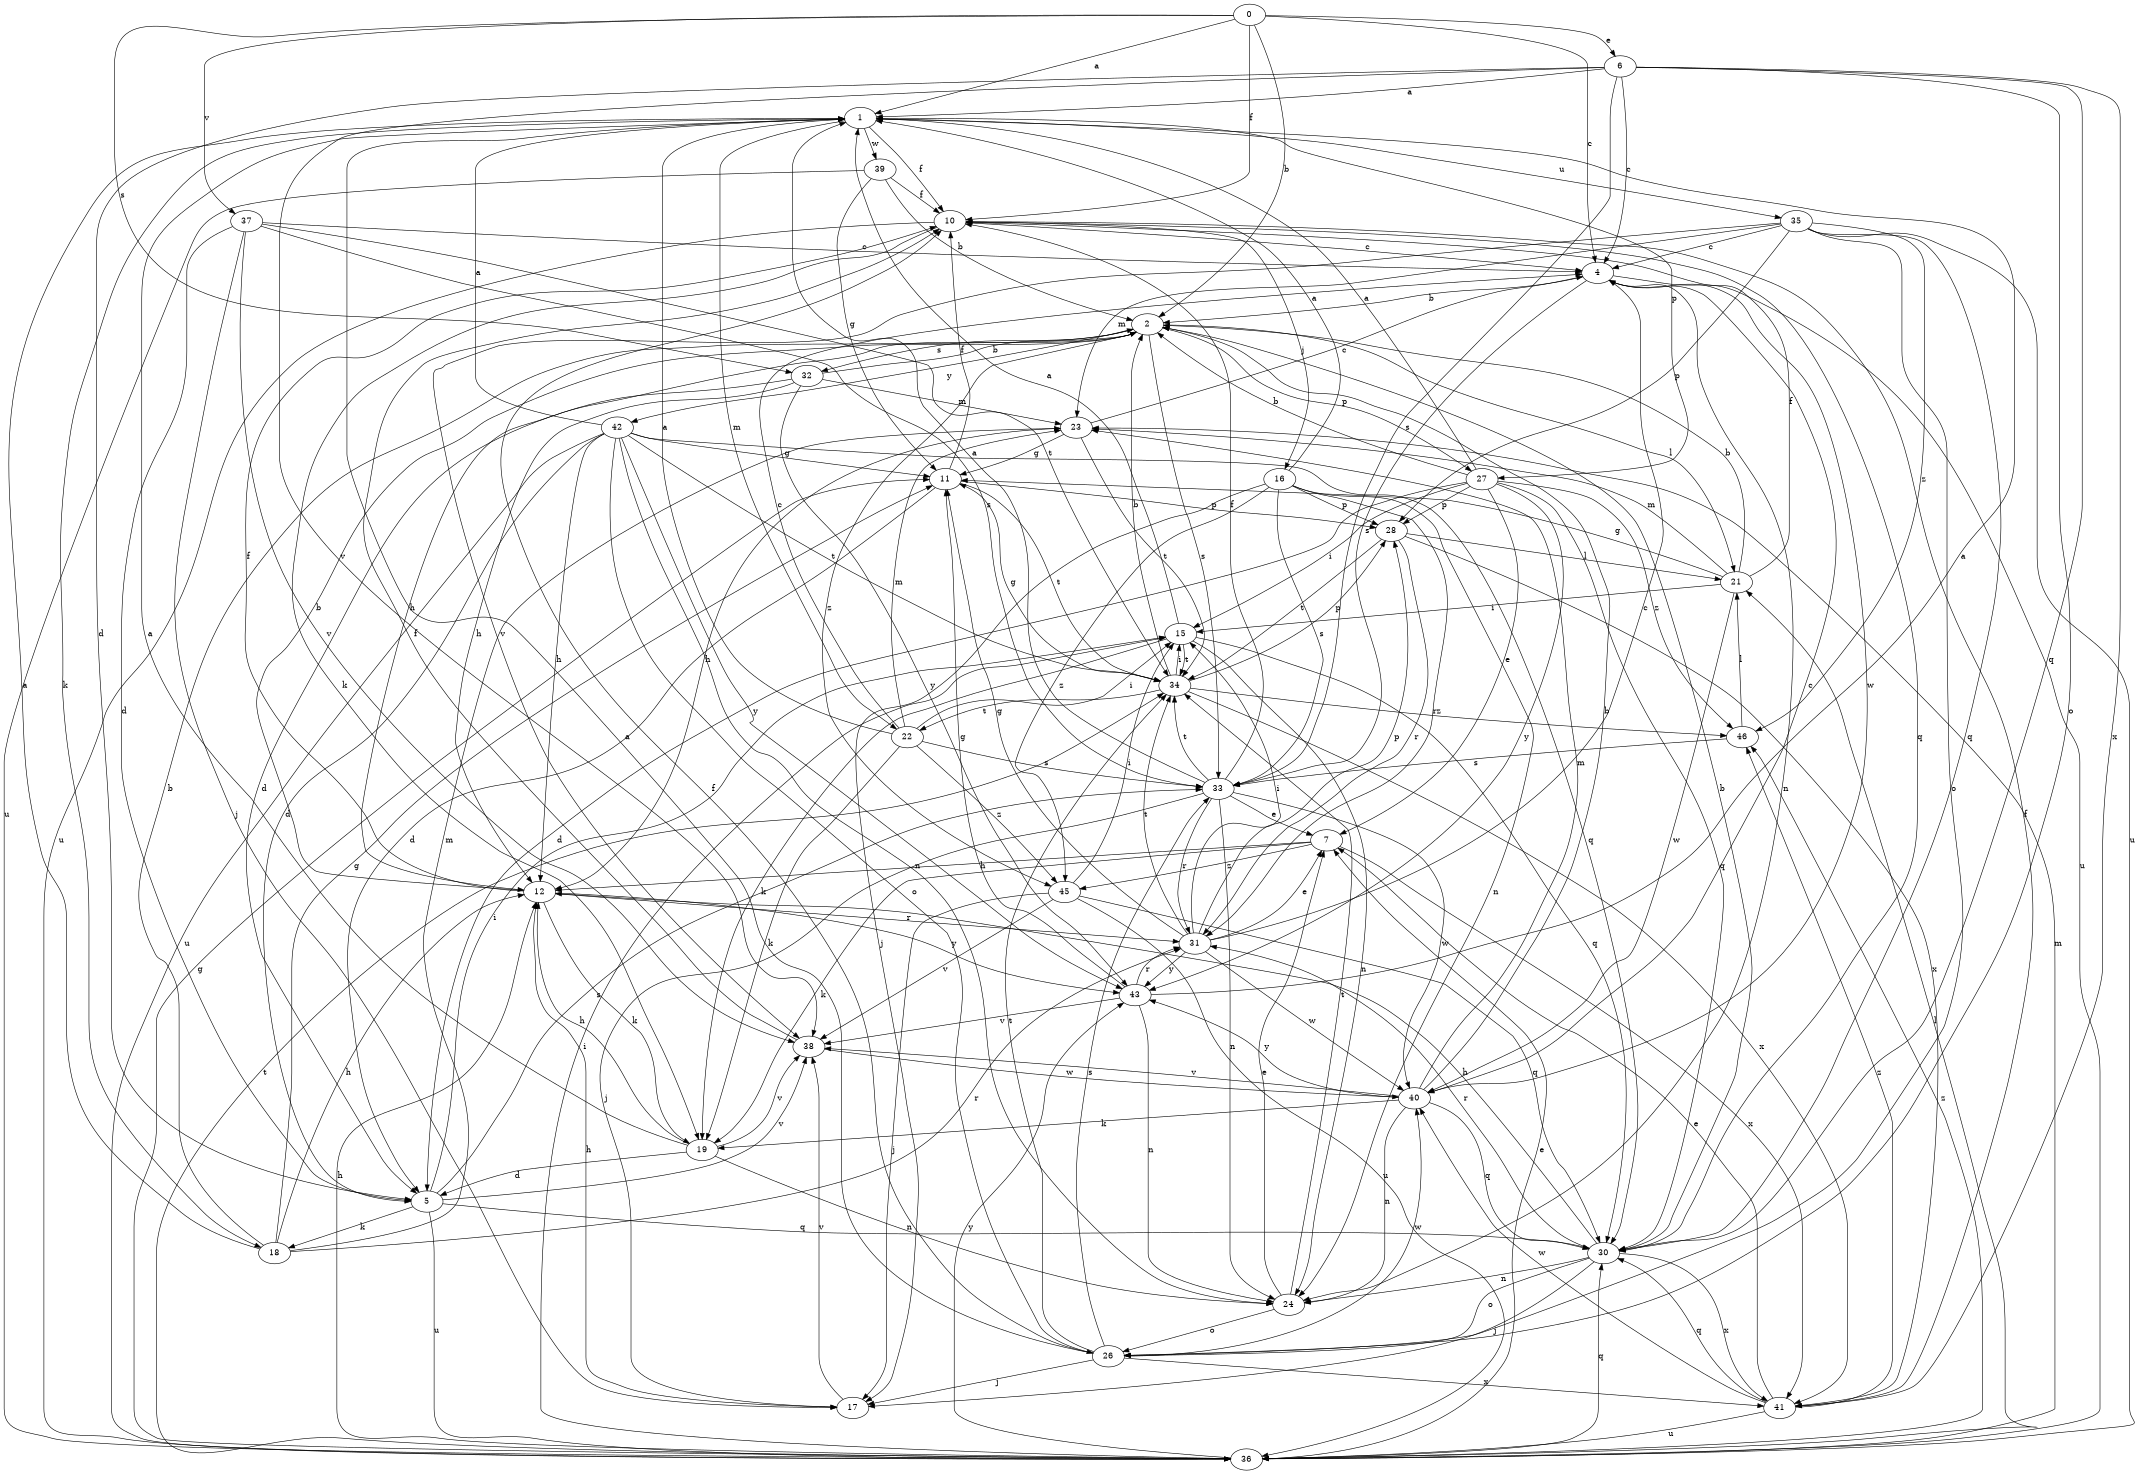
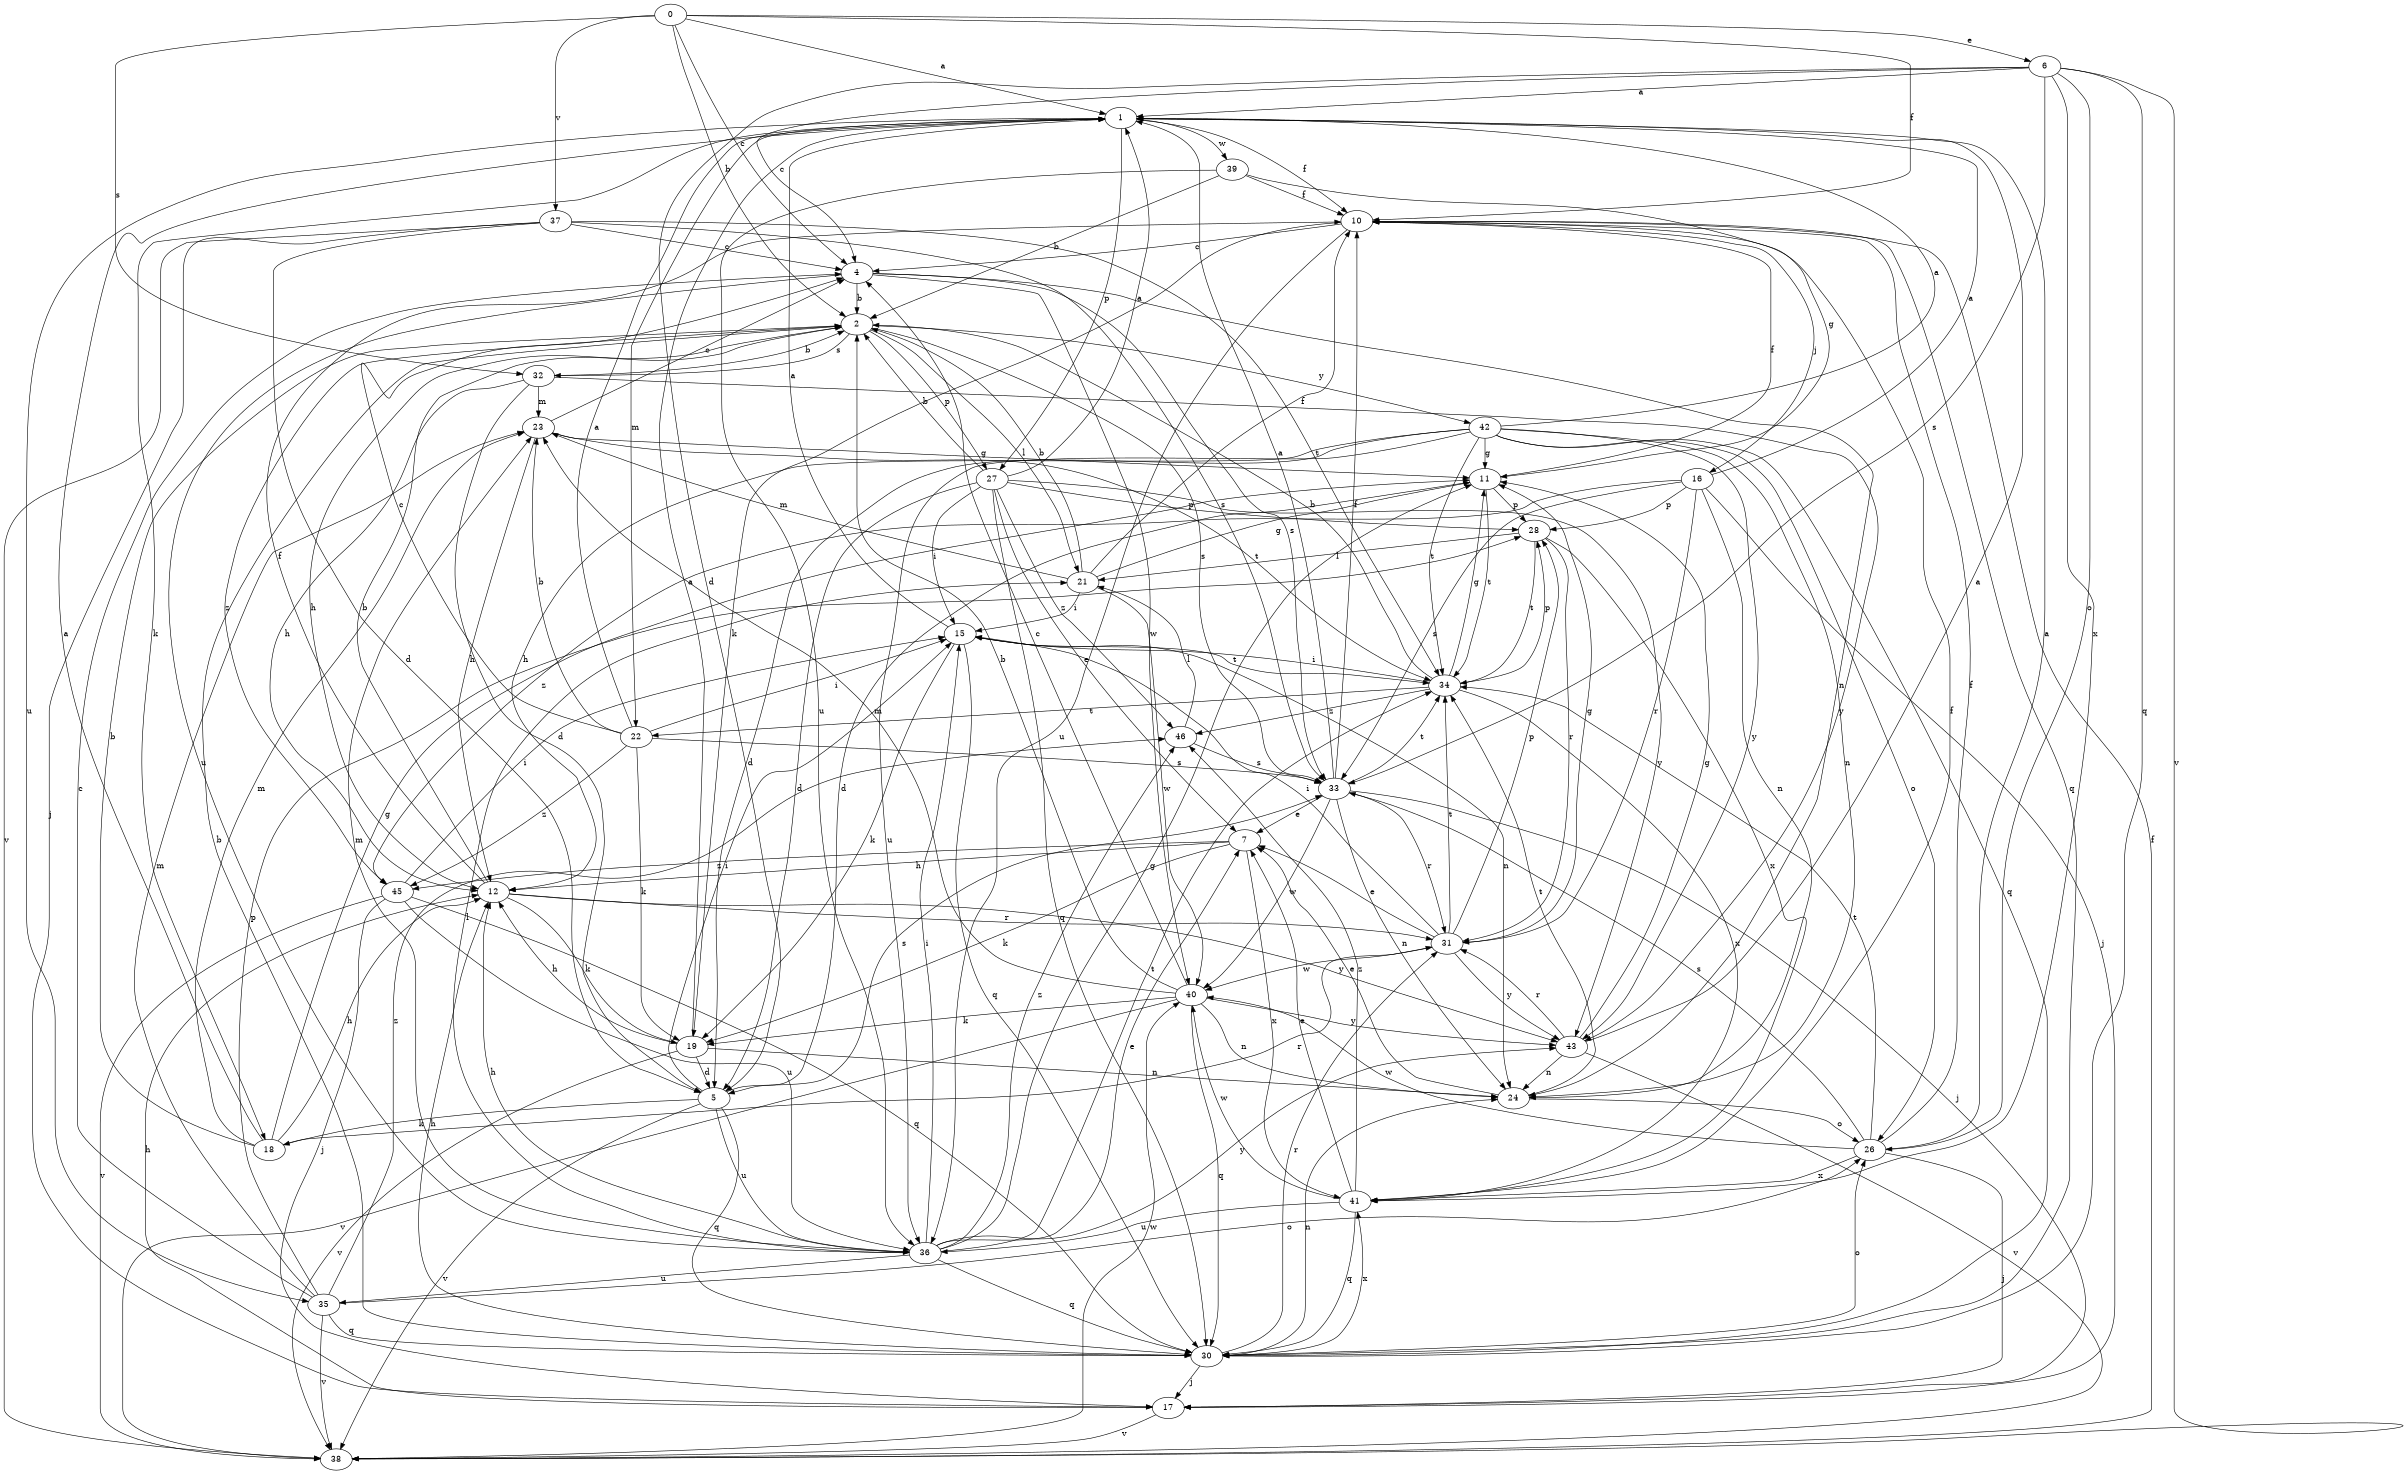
edge "22" -> "23": label "m" -> "b"
edge "31" -> "4": removed, label "c"
edge "35" -> "36": reversed
